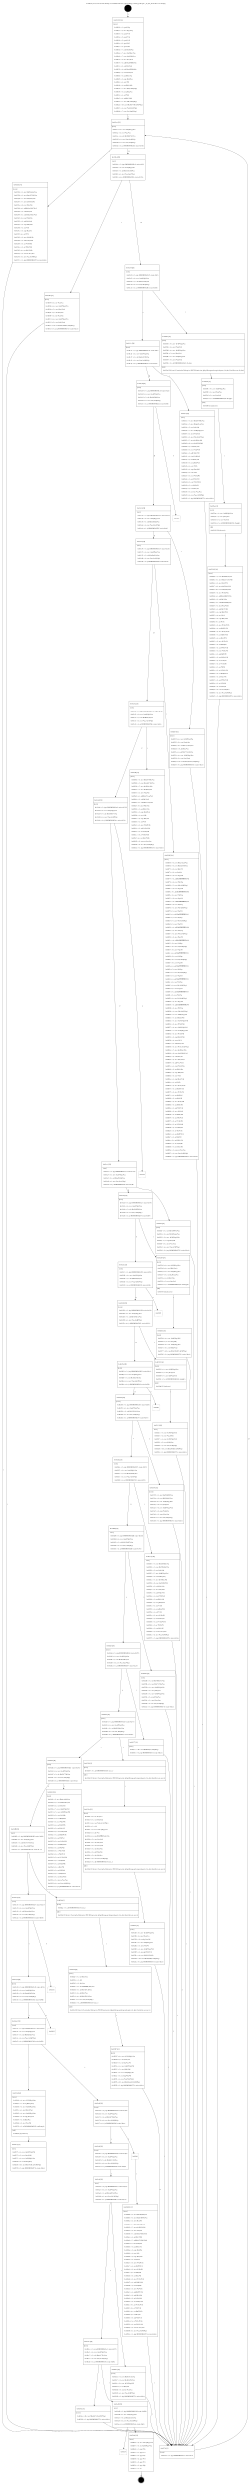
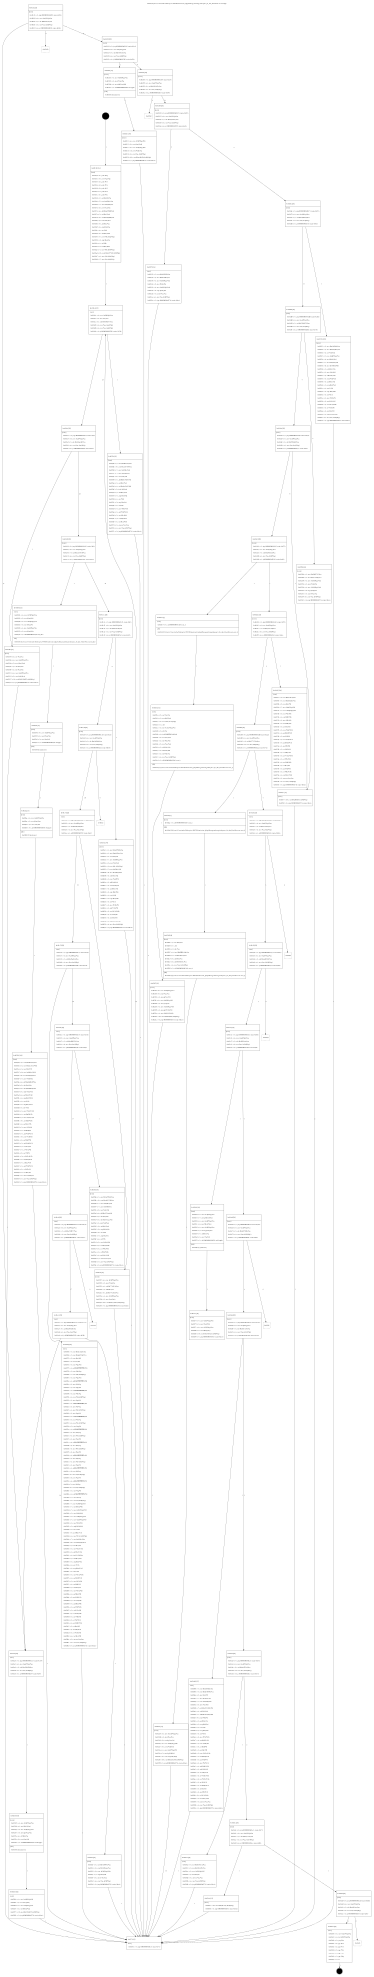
edge "0x401ce0 [28]" -> "0x401cfc [28]": reversed
edge "0x4026fe" -> "0x402480 [147]": now "0x401e84 [28]" -> "0x402480 [147]"
